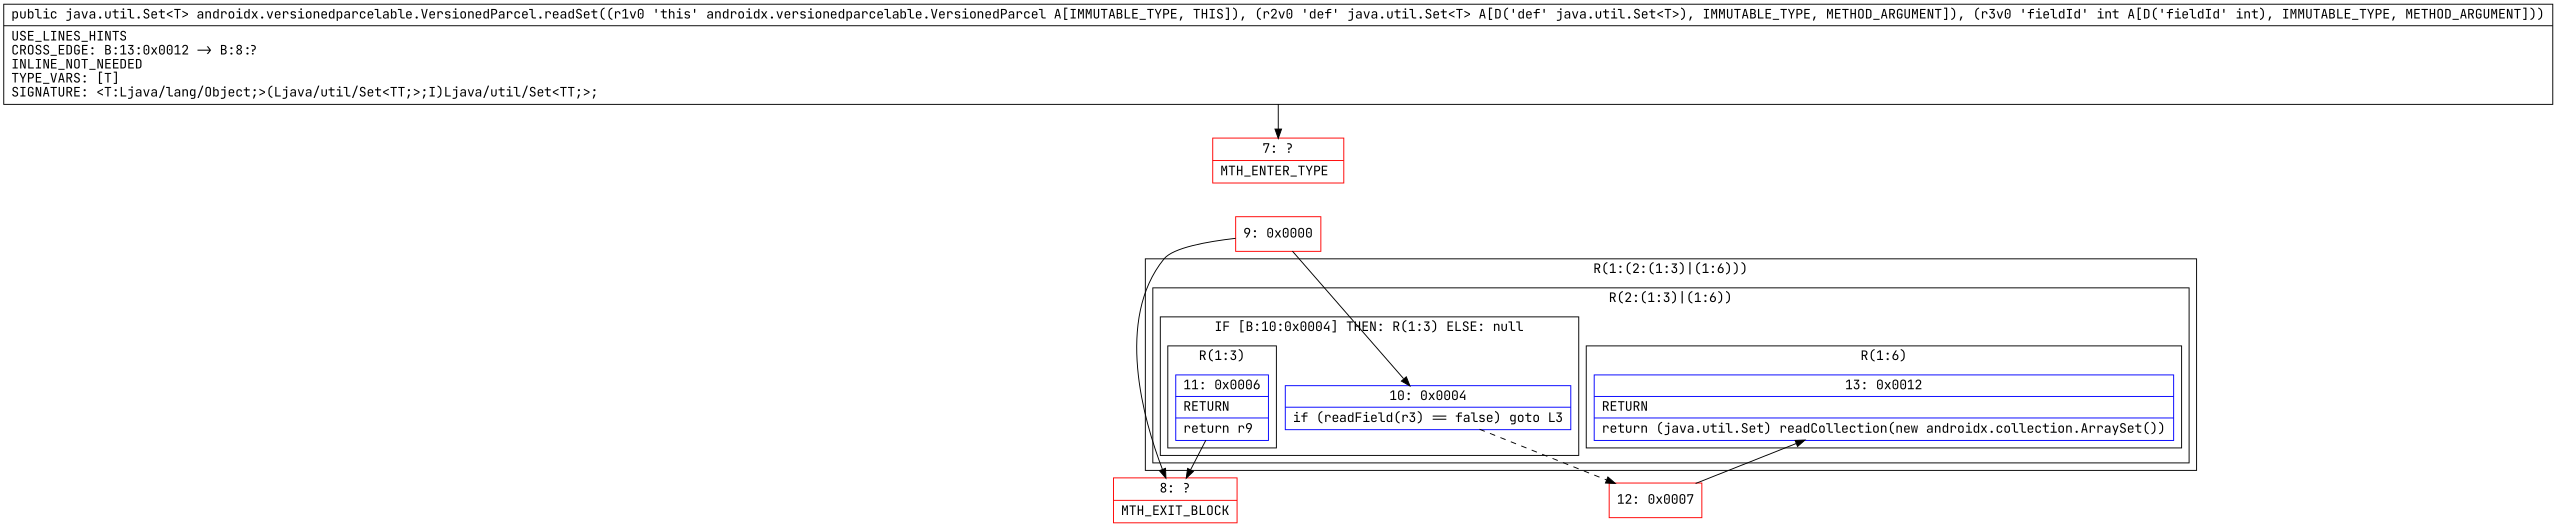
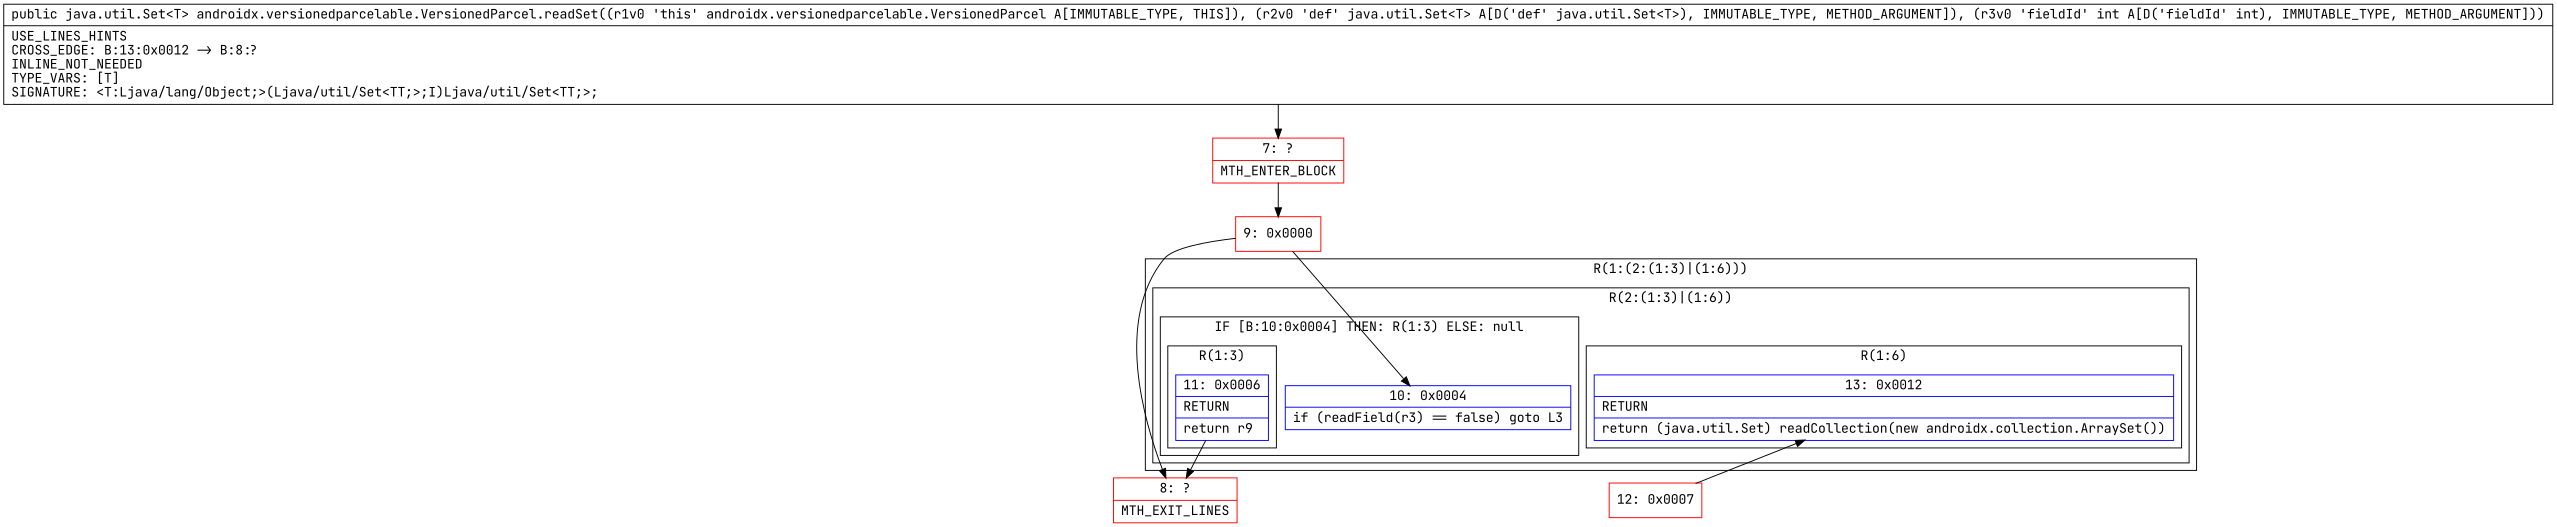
node "7: ?": text "MTH_ENTER_TYPE" -> "MTH_ENTER_BLOCK"
edge "7: ?" -> "9: 0x0000": added
edge "10: 0x0004" -> "12: 0x0007": removed
node "8: ?": text "MTH_EXIT_BLOCK" -> "MTH_EXIT_LINES"
